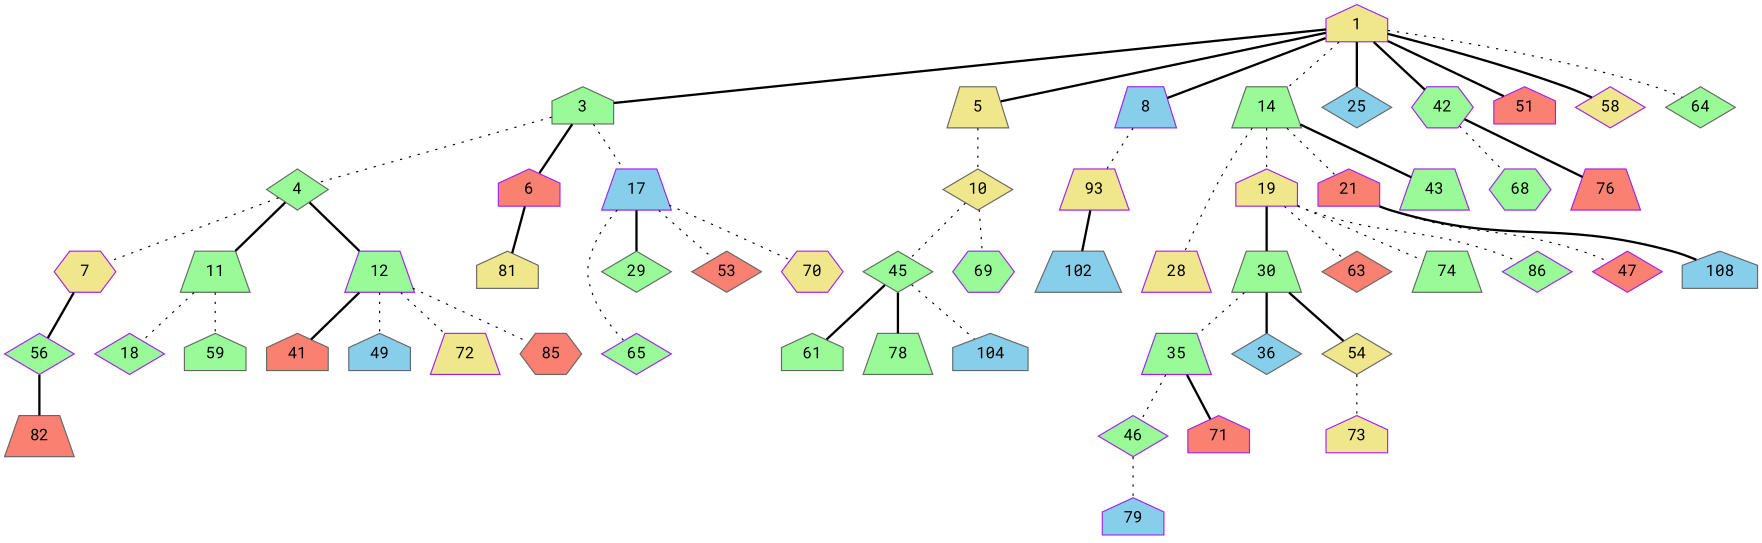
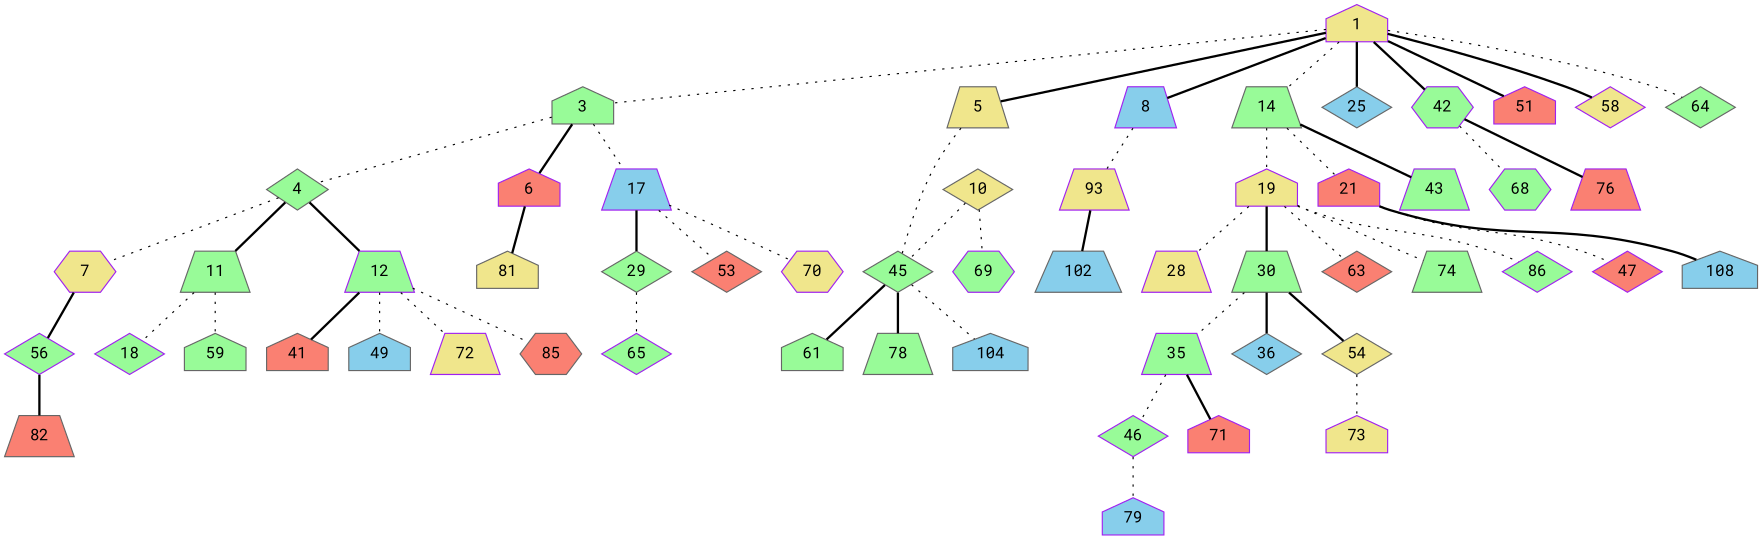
edge "1" -- "3": style bold -> dotted
edge "5" -- "10": now "5" -- "45"
edge "14" -- "28": now "19" -- "28"
edge "17" -- "65": now "29" -- "65"
